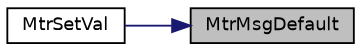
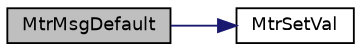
edge "MtrSetVal" -> "MtrMsgDefault": reversed
